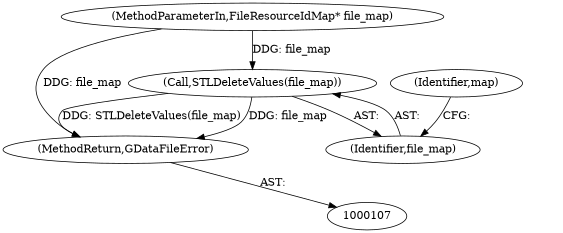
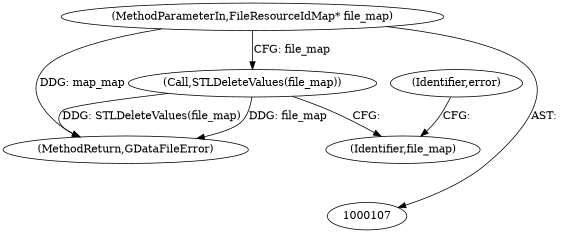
edge "(MethodParameterIn,FileResourceIdMap* file_map)" -> "(Call,STLDeleteValues(file_map))": label "DDG: file_map" -> "CFG: file_map"
edge "(MethodParameterIn,FileResourceIdMap* file_map)" -> "(MethodReturn,GDataFileError)": label "DDG: file_map" -> "DDG: map_map"
node "(Identifier,map)": label "(Identifier,map)" -> "(Identifier,error)"
edge "(Identifier,file_map)" -> "(Call,STLDeleteValues(file_map))": removed, label "AST:"
edge "(Call,STLDeleteValues(file_map))" -> "(Identifier,file_map)": label "AST: " -> "CFG: "
edge "(MethodReturn,GDataFileError)" -> "1000107": now "(MethodParameterIn,FileResourceIdMap* file_map)" -> "1000107"
